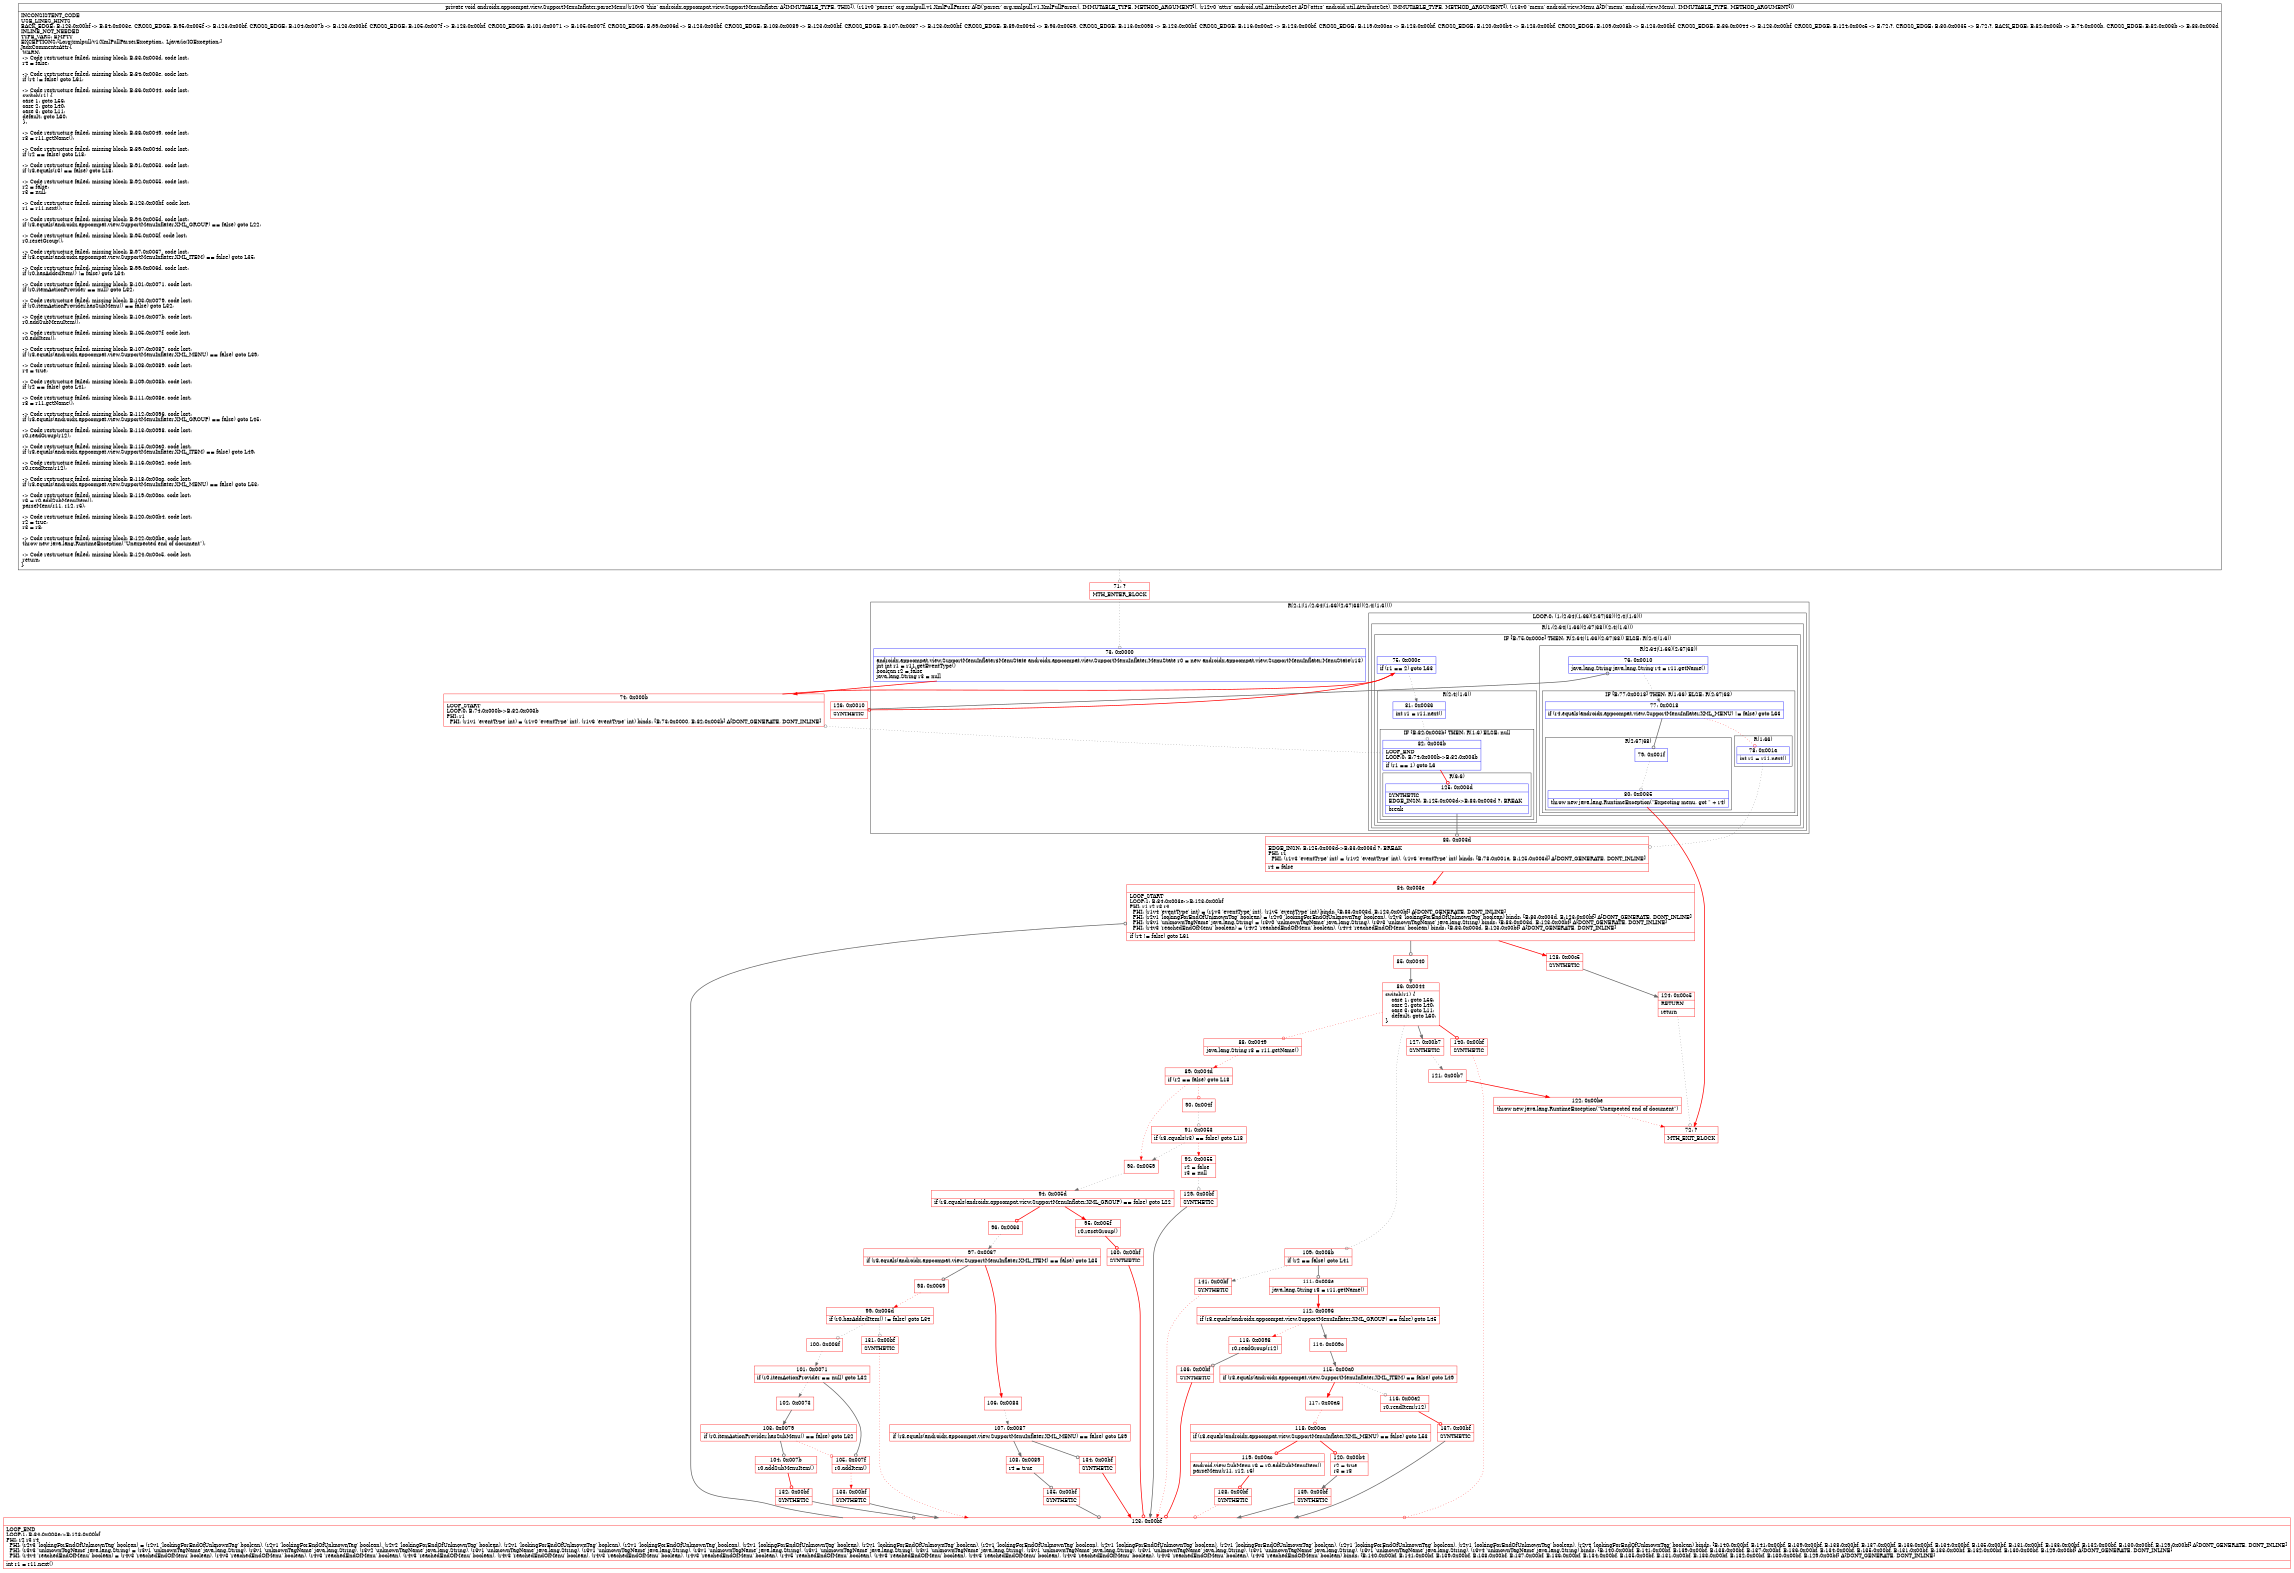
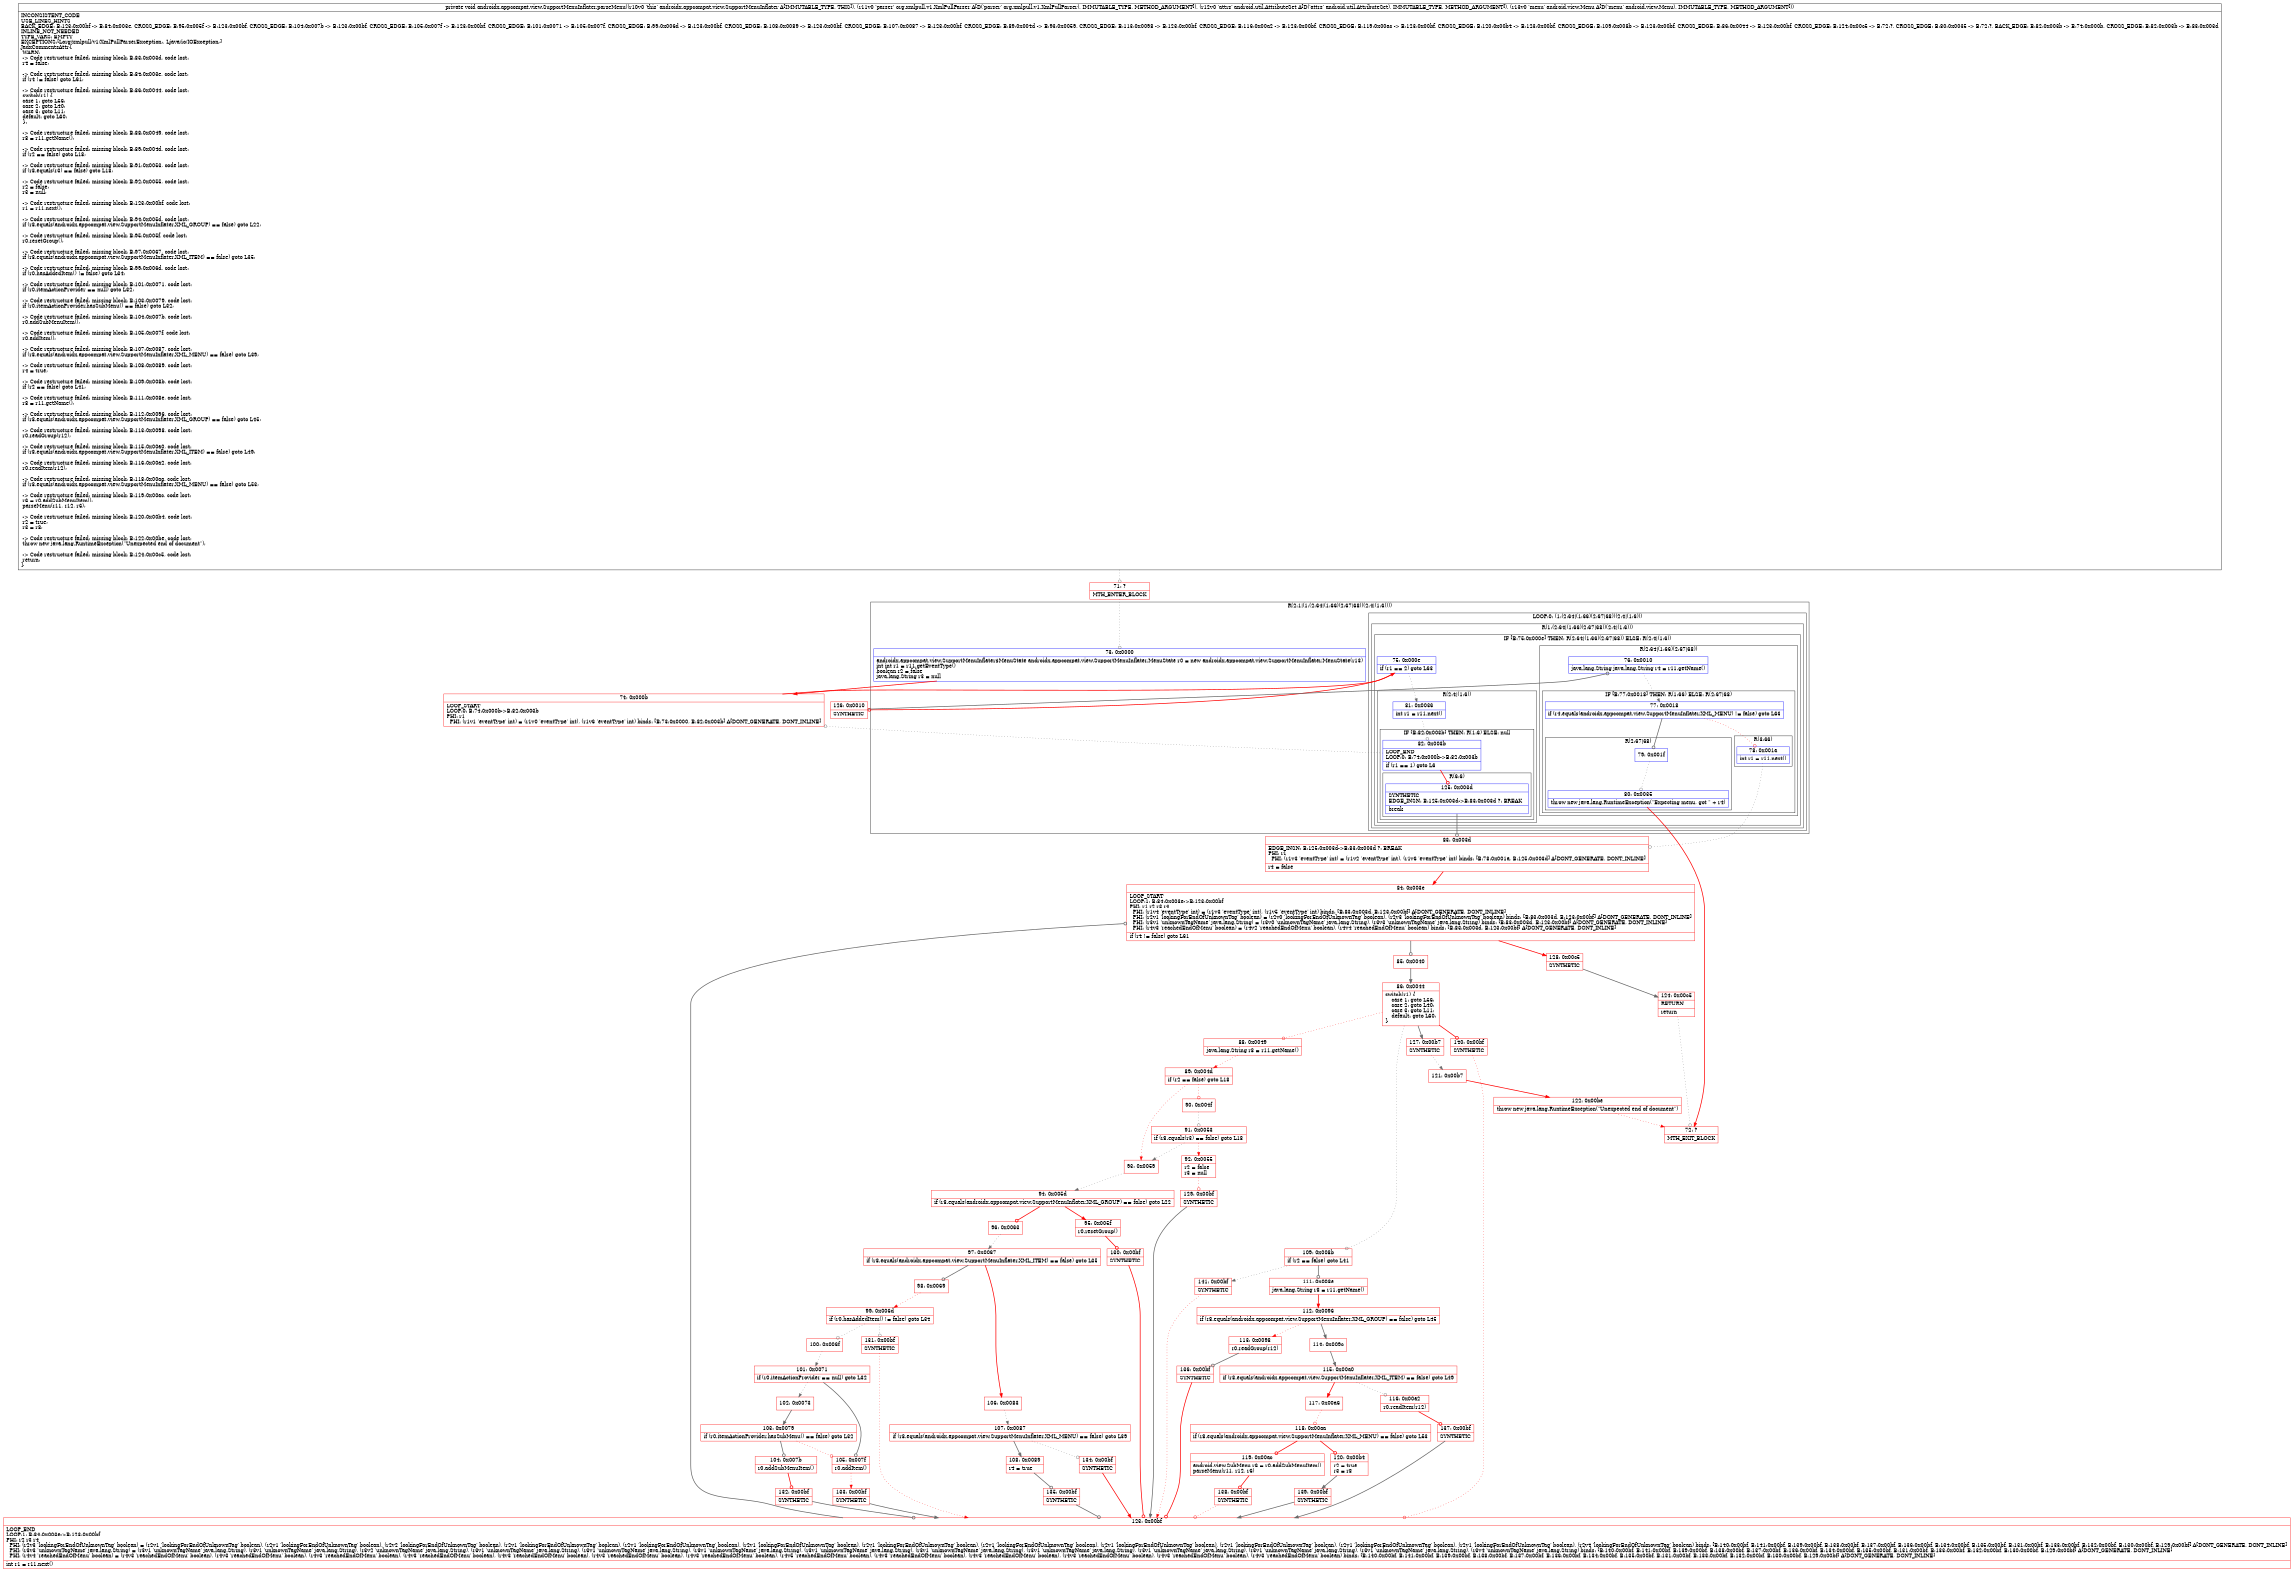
cluster "R(1:66)": label "R(1:66)" -> "R(3:66)"
edge "92: 0x0055" -> "129: 0x00bf": color gray40 -> red
edge "107: 0x0087" -> "134: 0x00bf": style bold -> dotted
